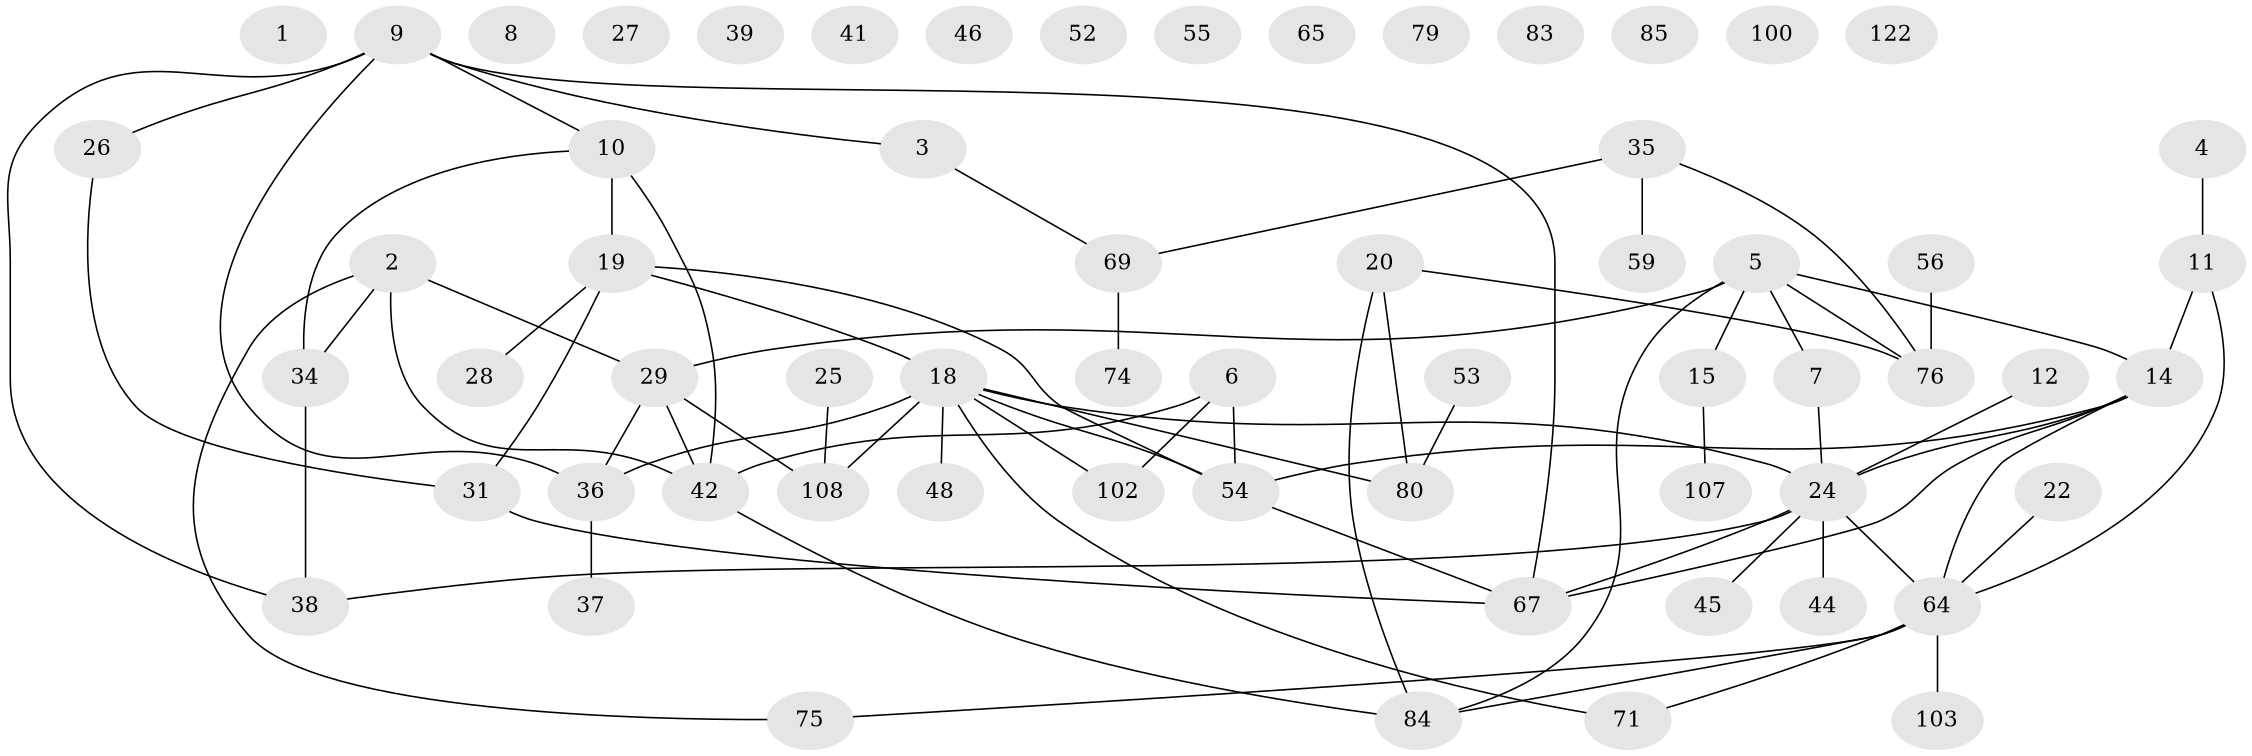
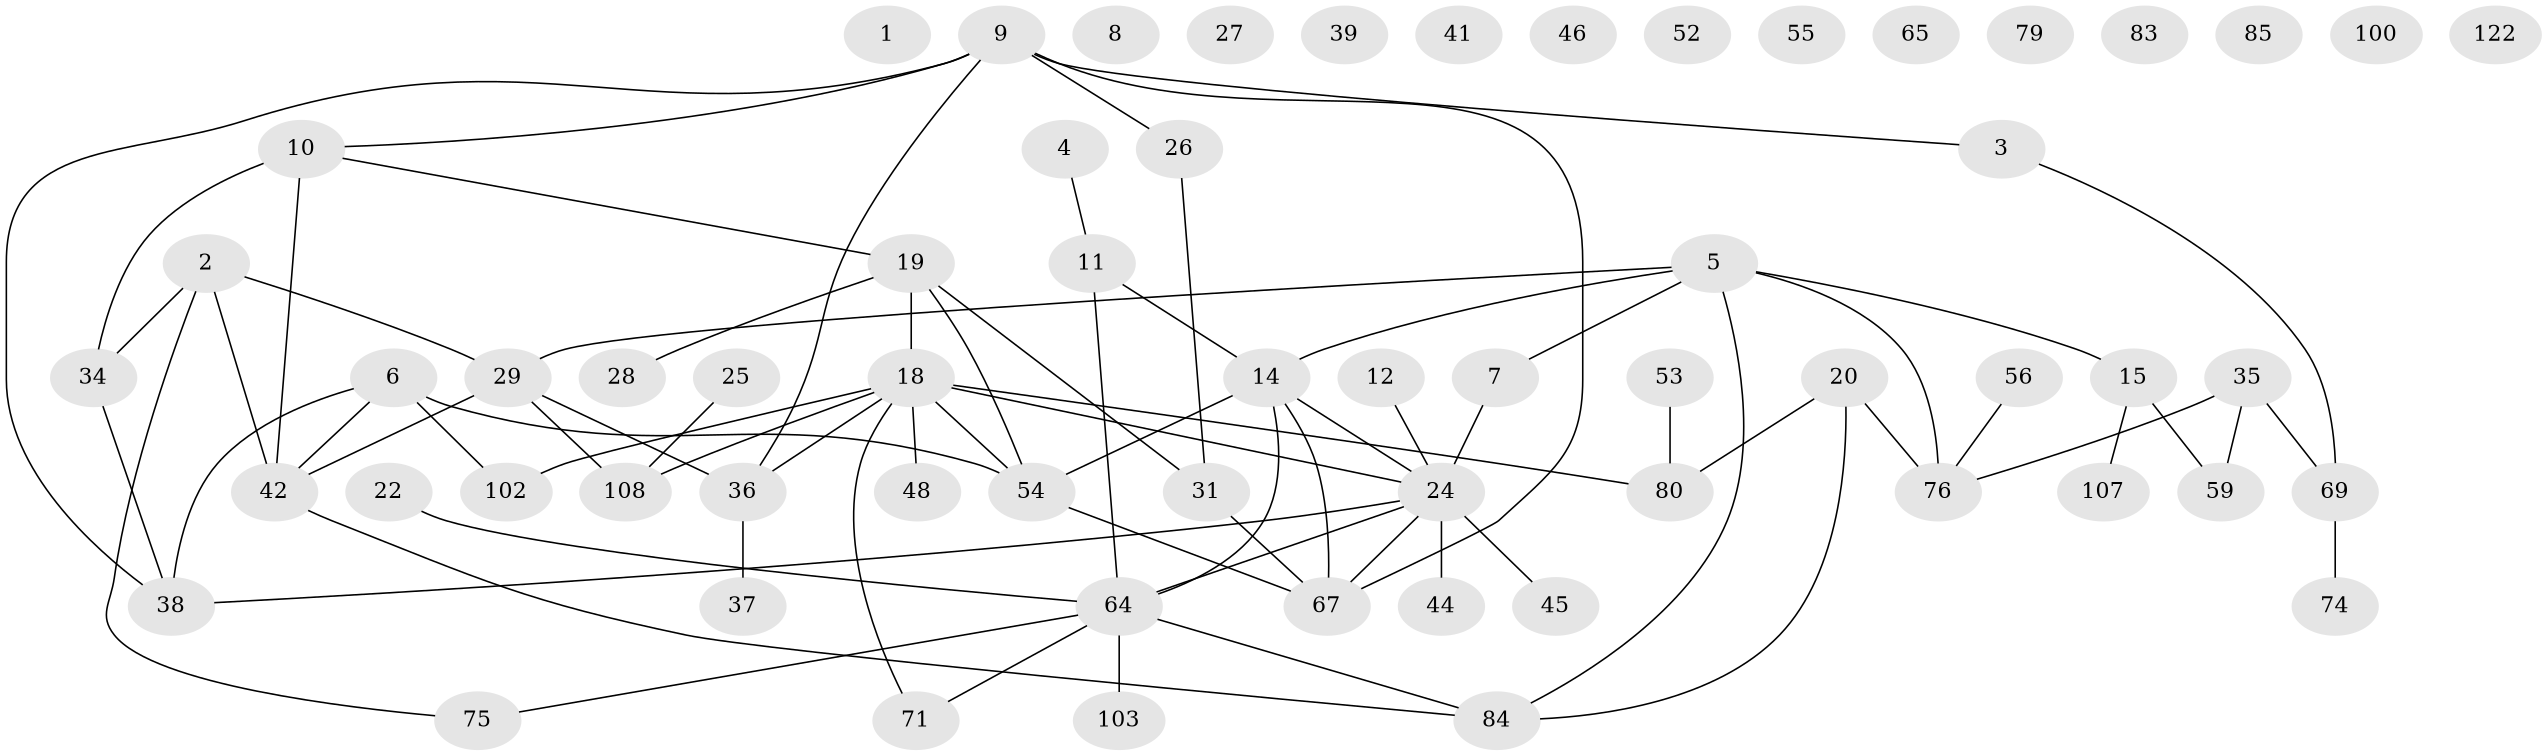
edge "15" -- "59": added
edge "6" -- "38": added
